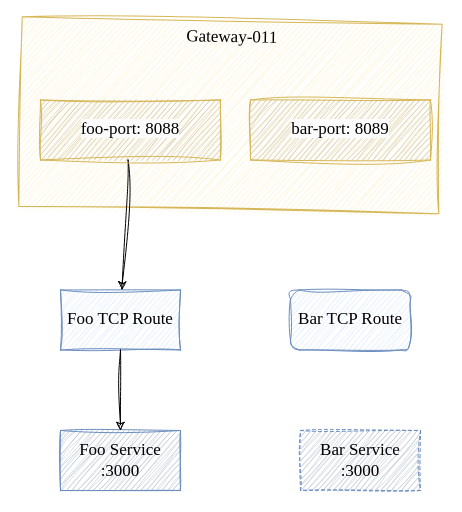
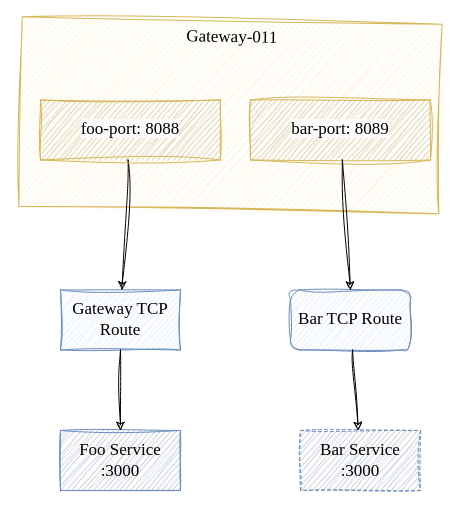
edge "bar-port: 8089" -> "Bar TCP Route": added
node "Foo TCP Route": label "Foo TCP Route" -> "Gateway TCP Route"
edge "Bar TCP Route" -> "Bar Service :3000": added
